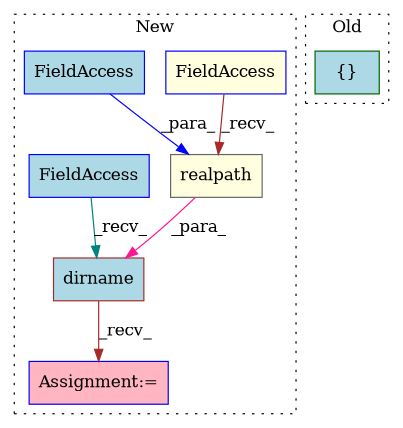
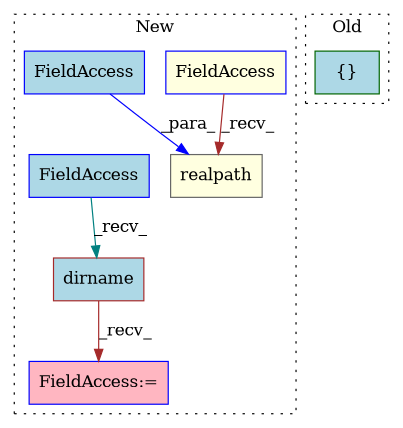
edge "realpath" -> "dirname": removed, label "_para_"
node "Assignment:=": label "Assignment:=" -> "FieldAccess:="
